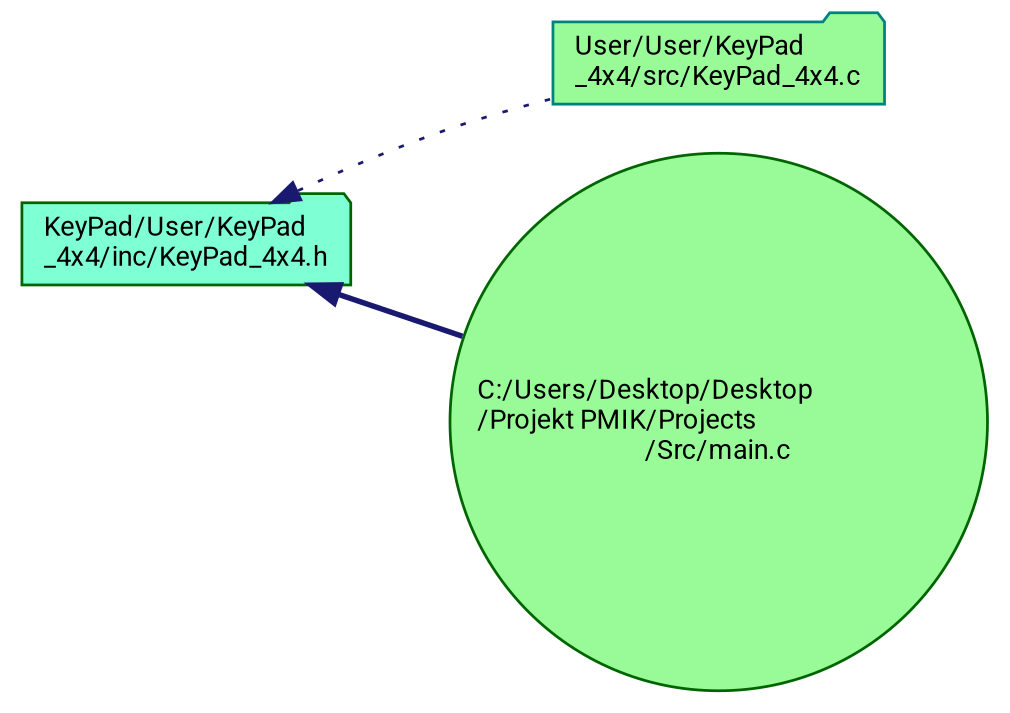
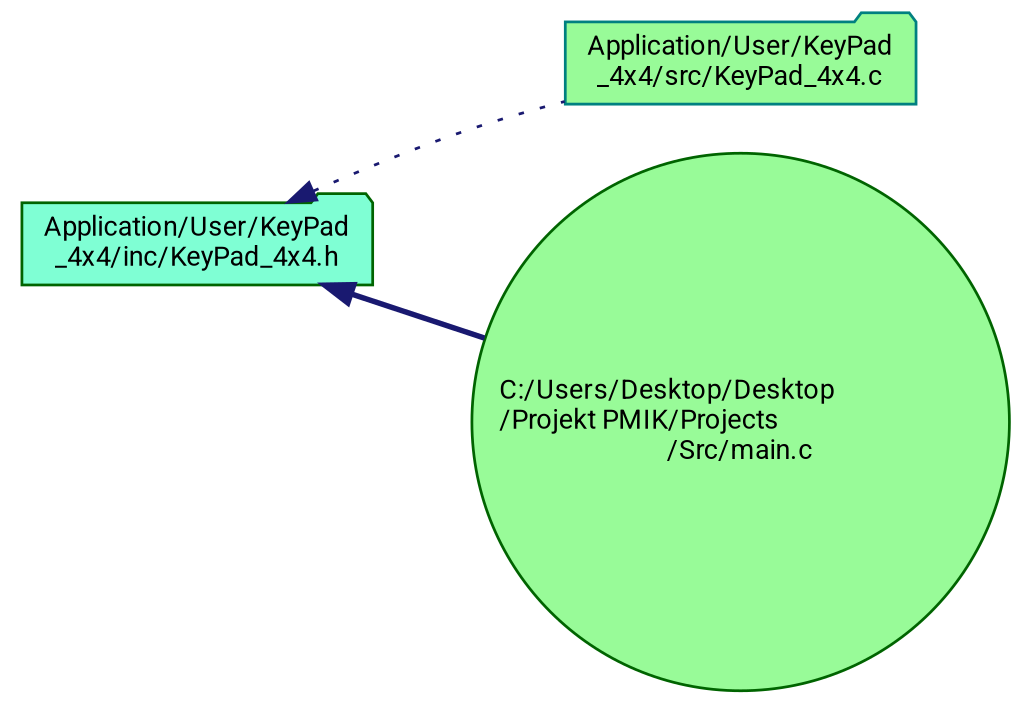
node "User/User/KeyPad _4x4/src/KeyPad_4x4.c": label "User/User/KeyPad _4x4/src/KeyPad_4x4.c" -> "Application/User/KeyPad _4x4/src/KeyPad_4x4.c"
node "KeyPad/User/KeyPad _4x4/inc/KeyPad_4x4.h": label "KeyPad/User/KeyPad _4x4/inc/KeyPad_4x4.h" -> "Application/User/KeyPad _4x4/inc/KeyPad_4x4.h"
